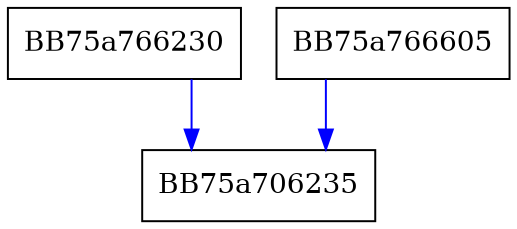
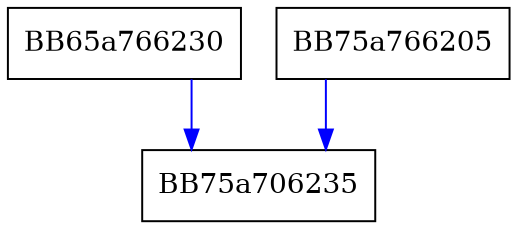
node "BB75a766230": label "BB75a766230" -> "BB65a766230"
node "BB75a766605": label "BB75a766605" -> "BB75a766205"
